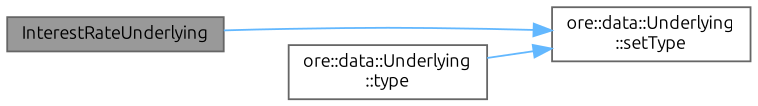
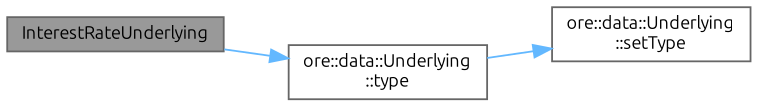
edge "InterestRateUnderlying" -> "ore::data::Underlying ::setType": now "InterestRateUnderlying" -> "ore::data::Underlying ::type"
